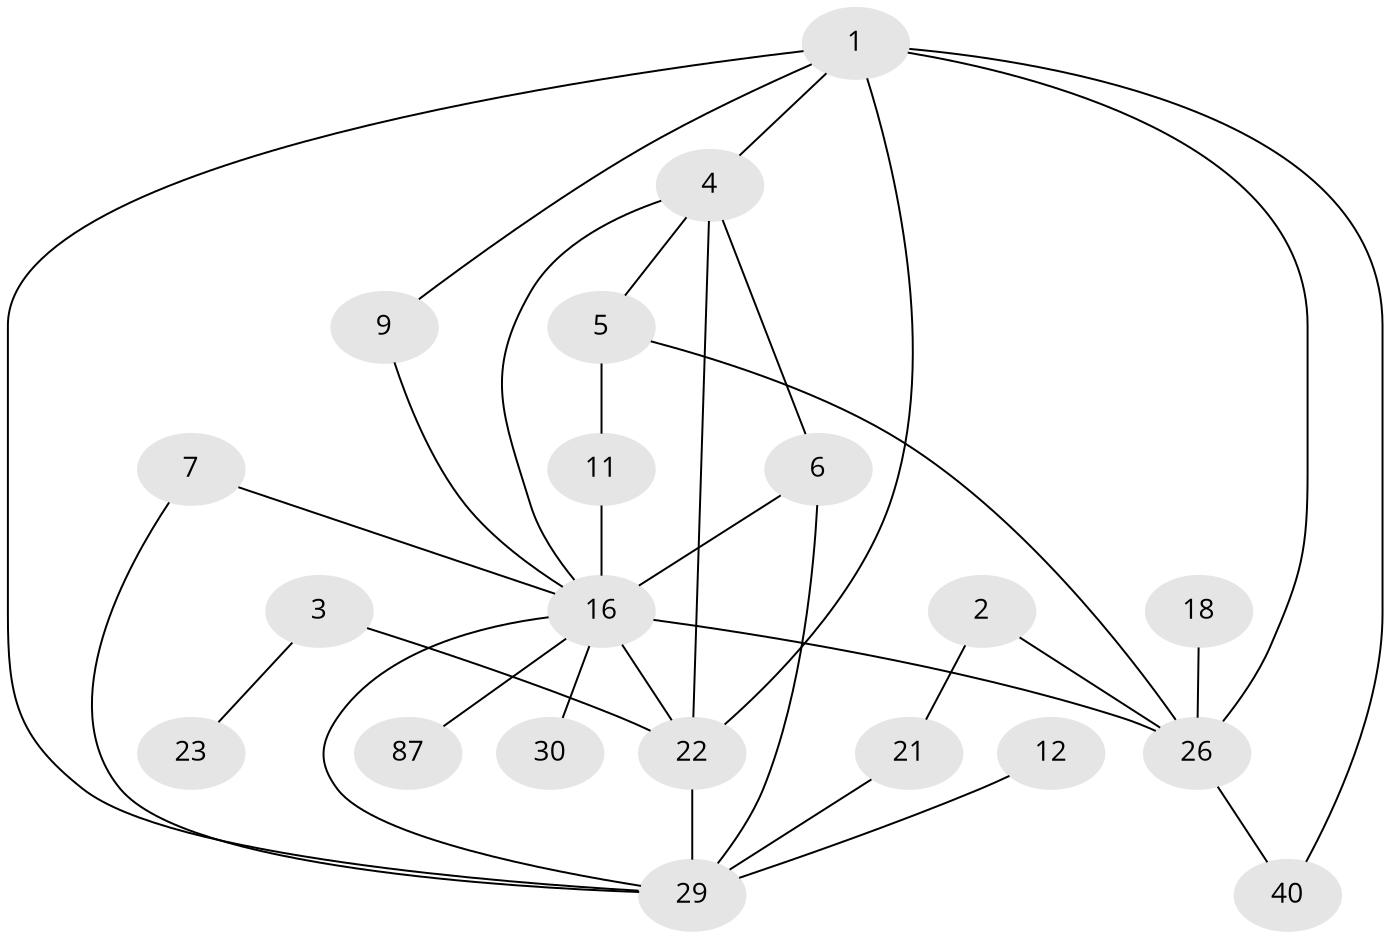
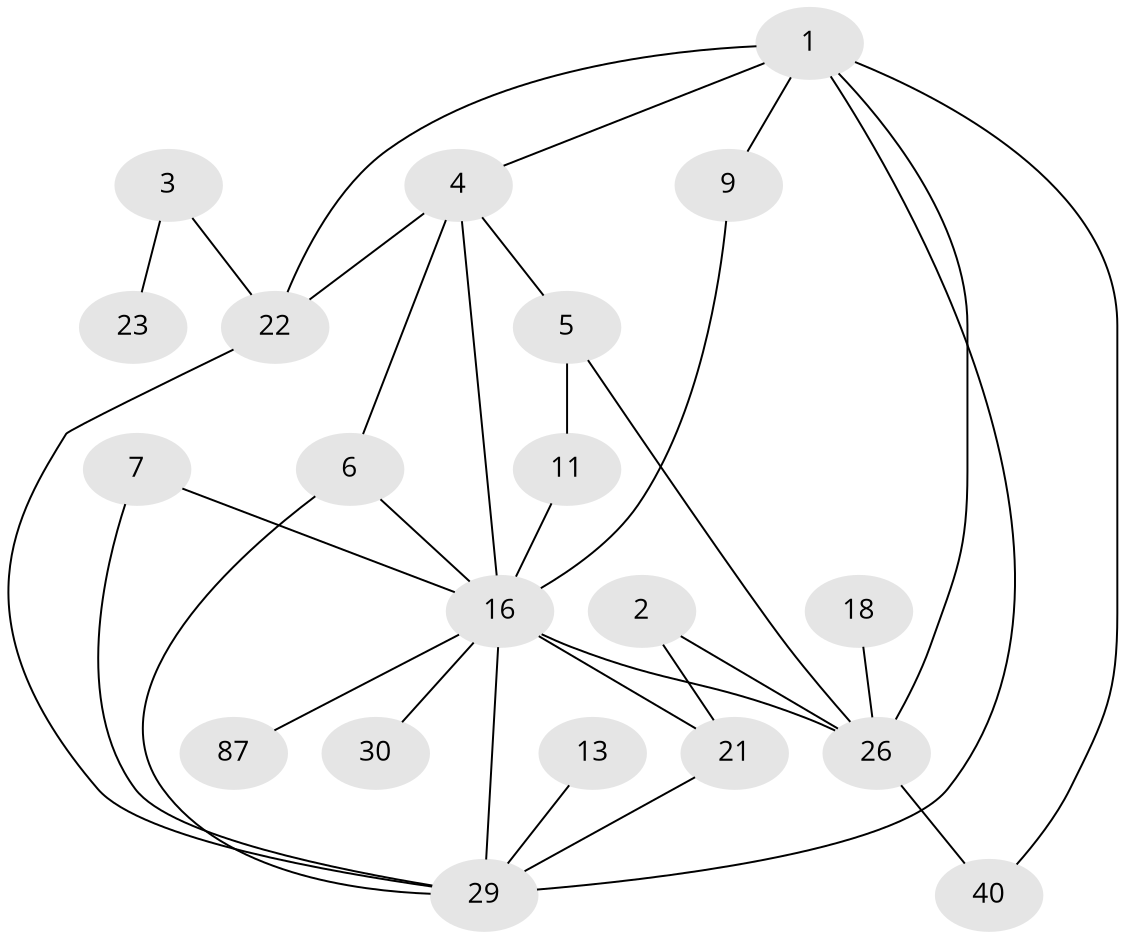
edge "16" -- "22": now "16" -- "21"
node "12": label "12" -> "13"
